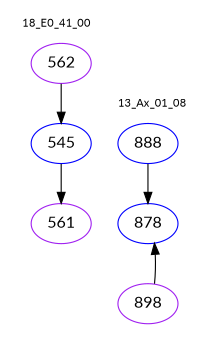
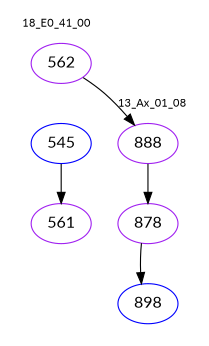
edge "562" -> "545": now "562" -> "888"
node "888": color blue -> purple
node "878": color blue -> purple
edge "898" -> "878": reversed
node "898": color purple -> blue
